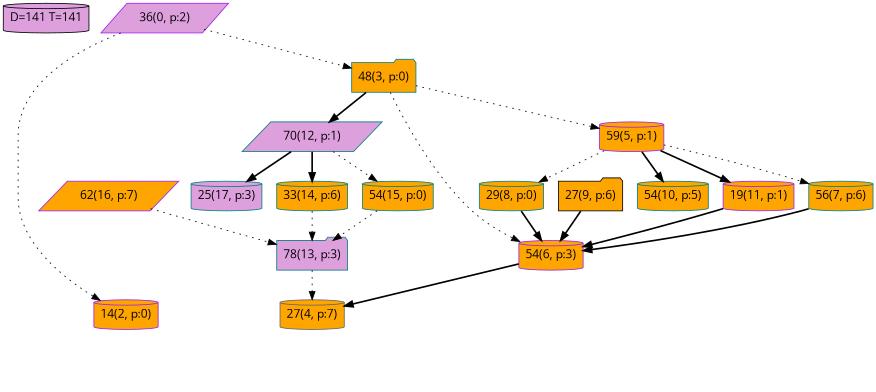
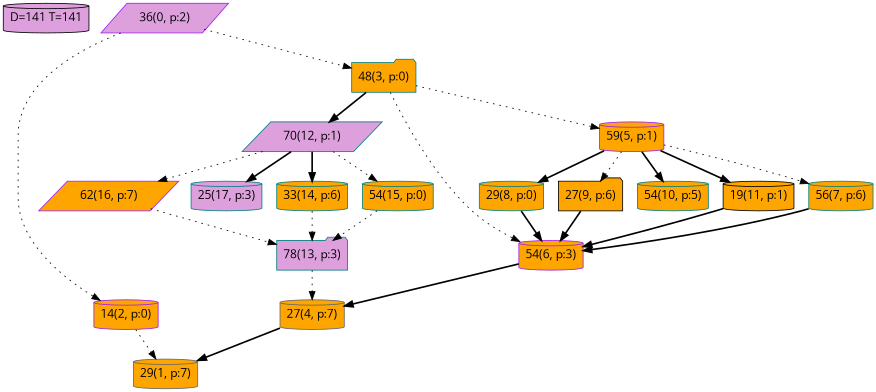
edge "59(5, p:1)" -> "27(9, p:6)": added
edge "70(12, p:1)" -> "62(16, p:7)": added
edge "59(5, p:1)" -> "29(8, p:0)": style dotted -> bold
node "19(11, p:1)": color purple -> black
node "29(1, p:7)": added
